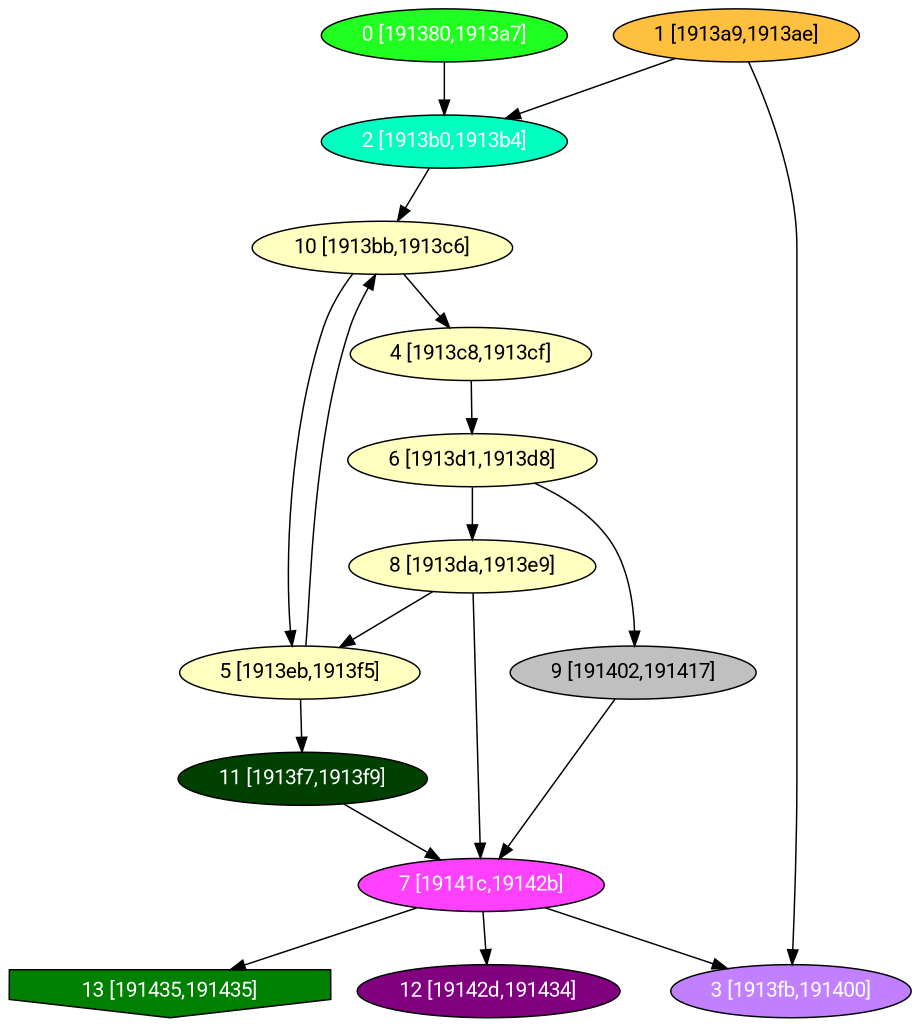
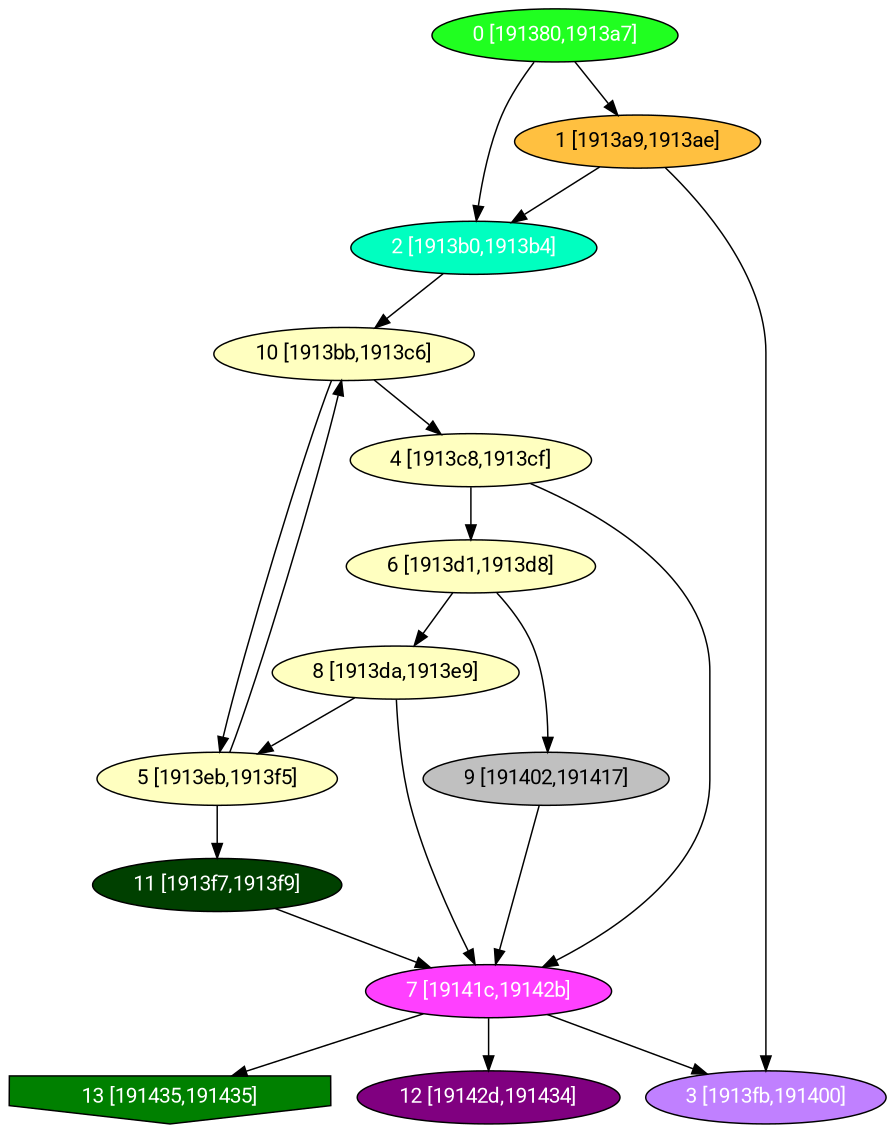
edge "0 [191380,1913a7]" -> "1 [1913a9,1913ae]": added
edge "4 [1913c8,1913cf]" -> "7 [19141c,19142b]": added
